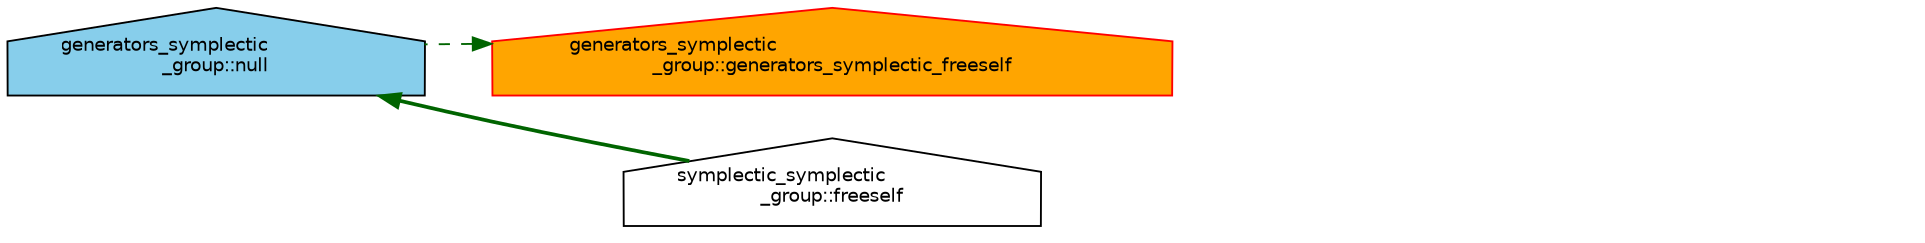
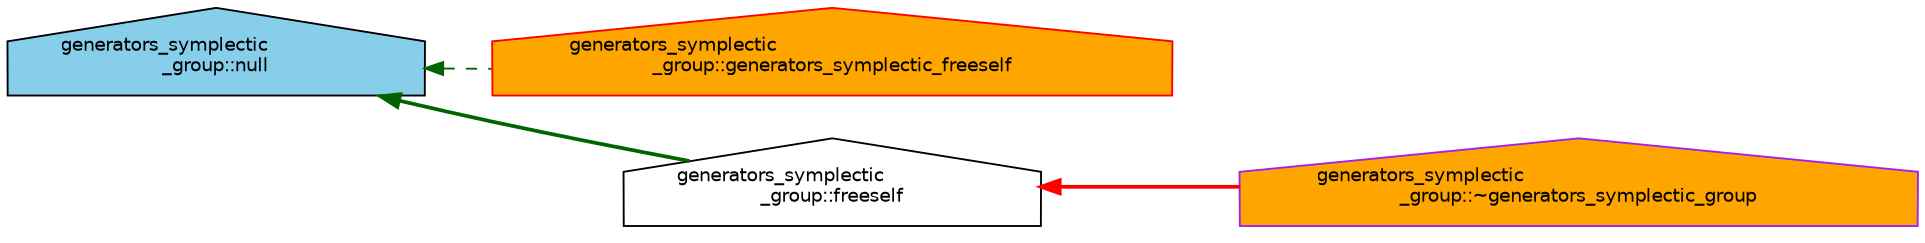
edge "generators_symplectic _group::null" -> "generators_symplectic _group::generators_symplectic_freeself": reversed
node "symplectic_symplectic _group::freeself": label "symplectic_symplectic _group::freeself" -> "generators_symplectic _group::freeself"
node "generators_symplectic _group::~generators_symplectic_group": added
